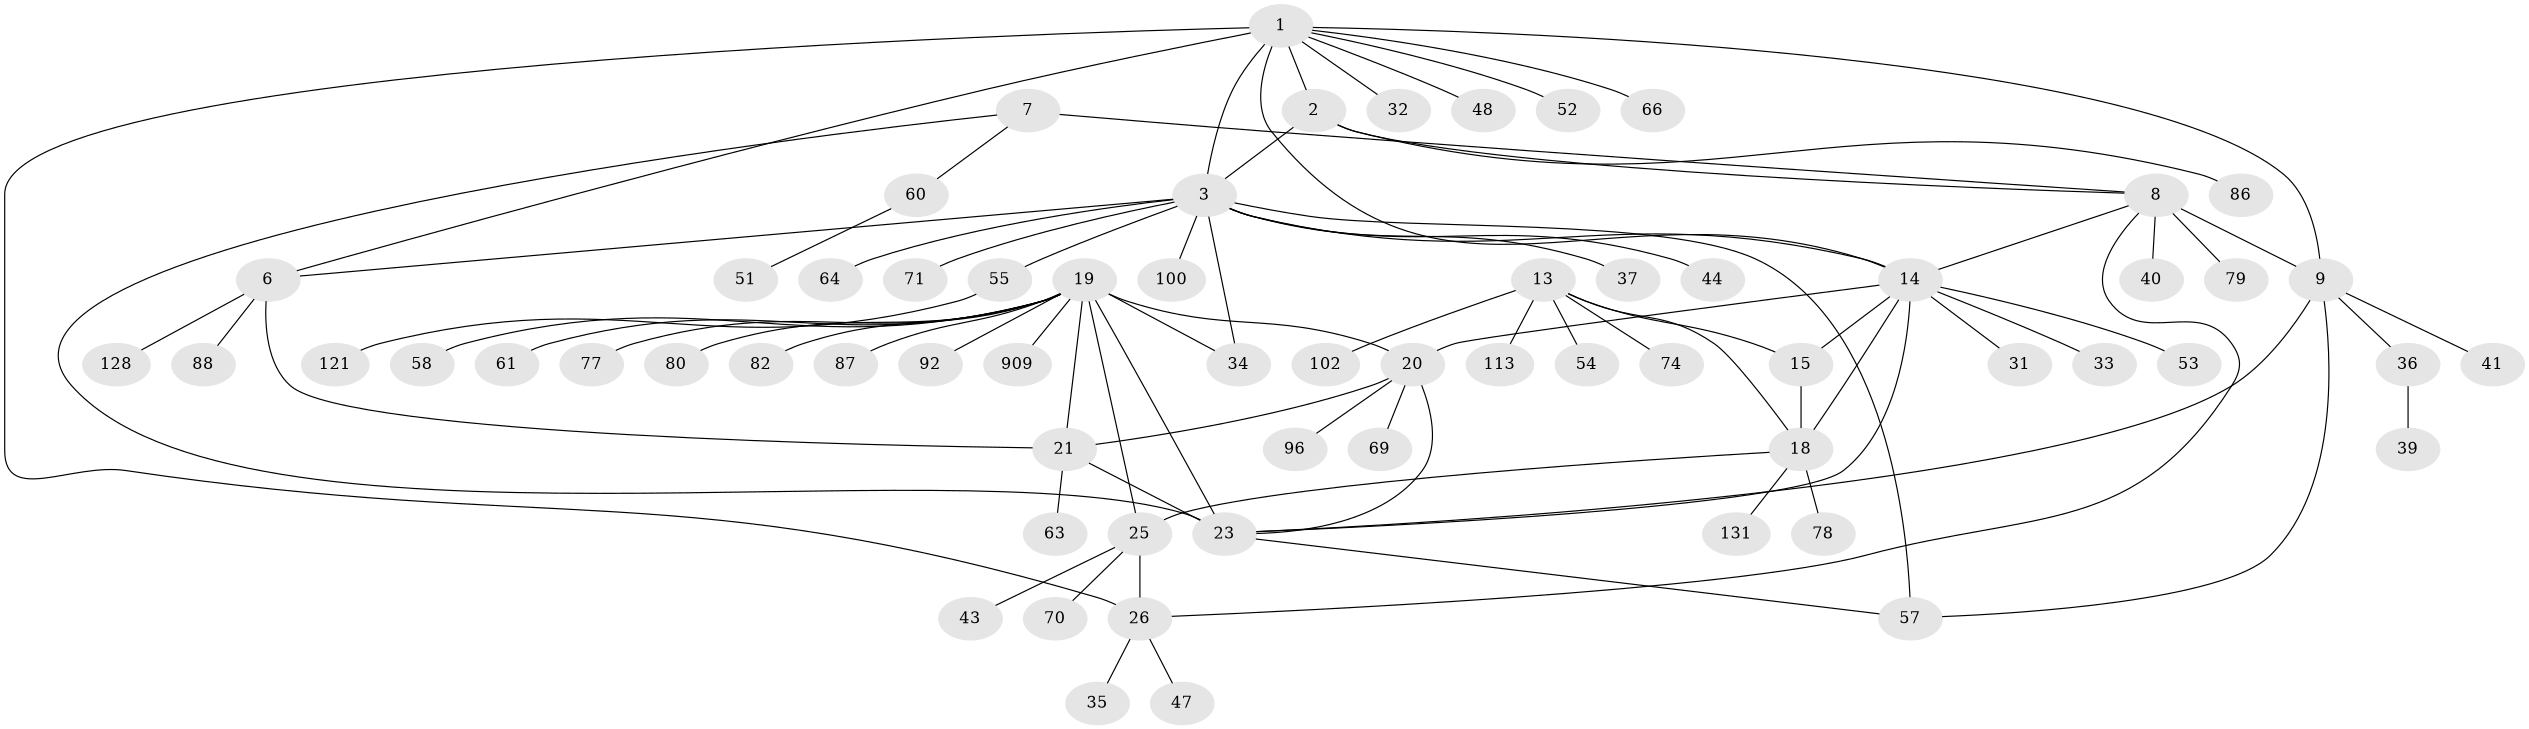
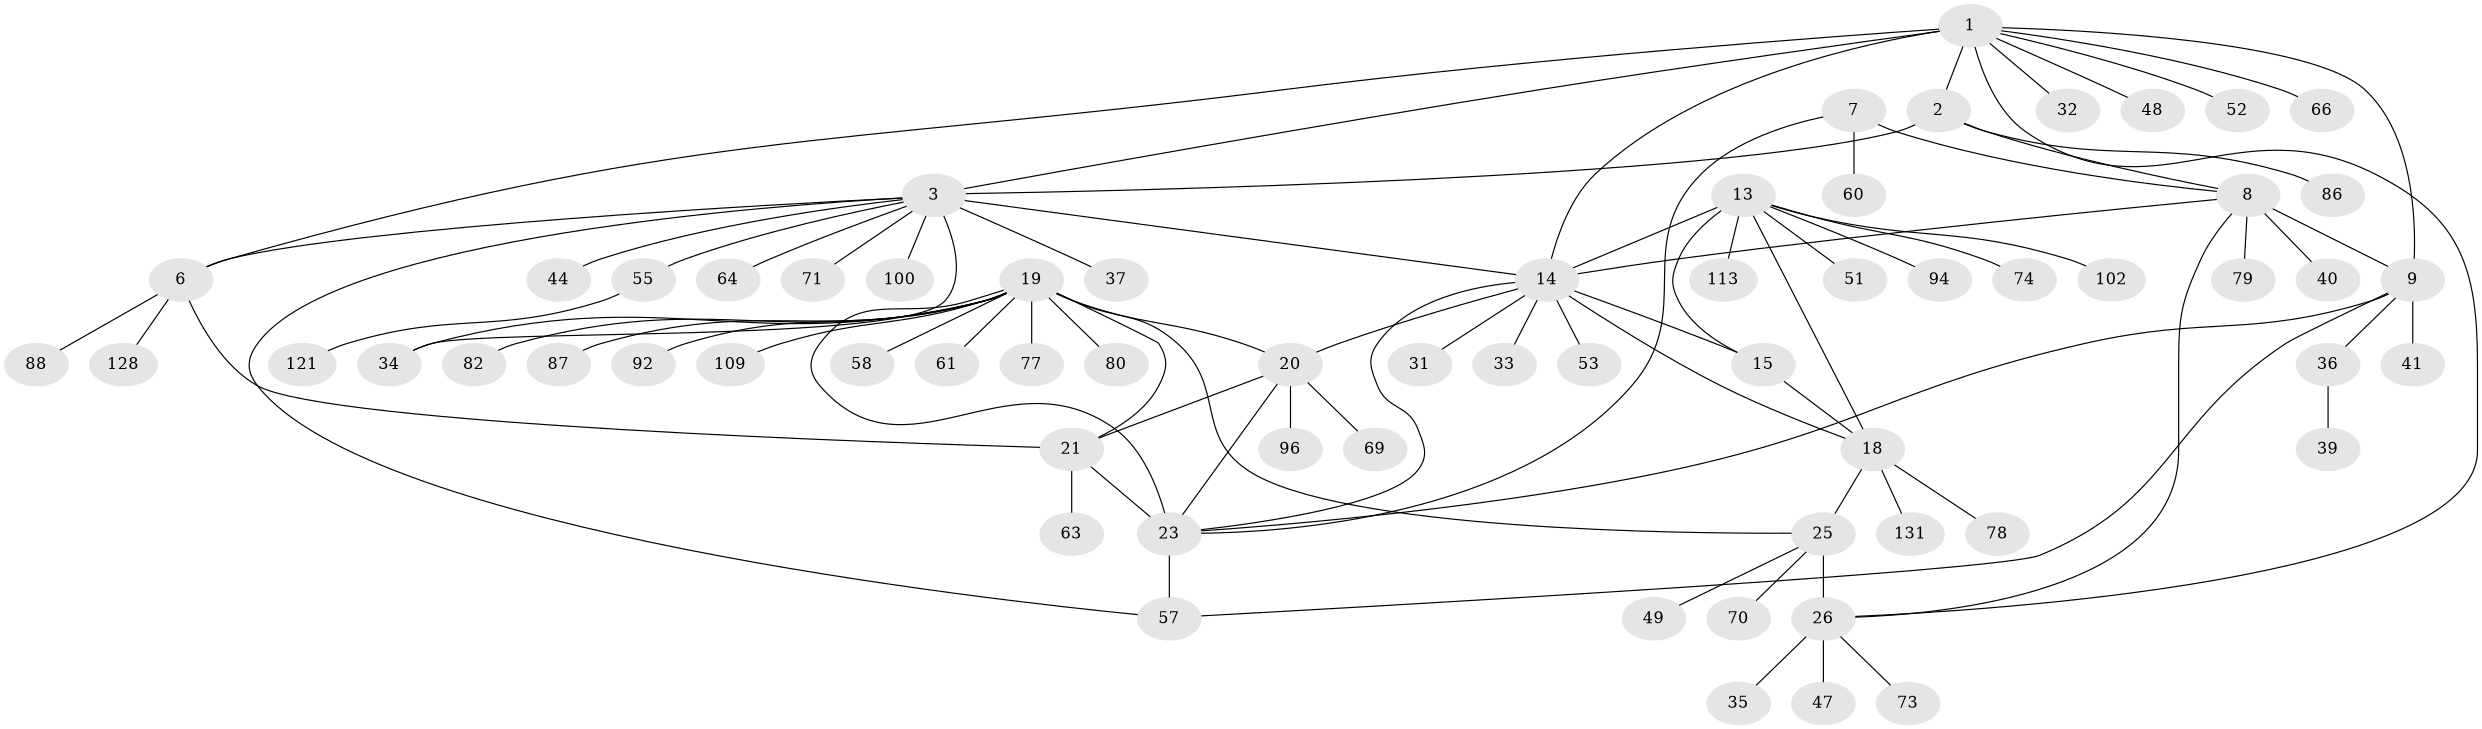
edge "60" -- "51": now "13" -- "51"
edge "13" -- "14": added
node "909": label "909" -> "109"
node "54": label "54" -> "94"
node "43": label "43" -> "49"
node "73": added
